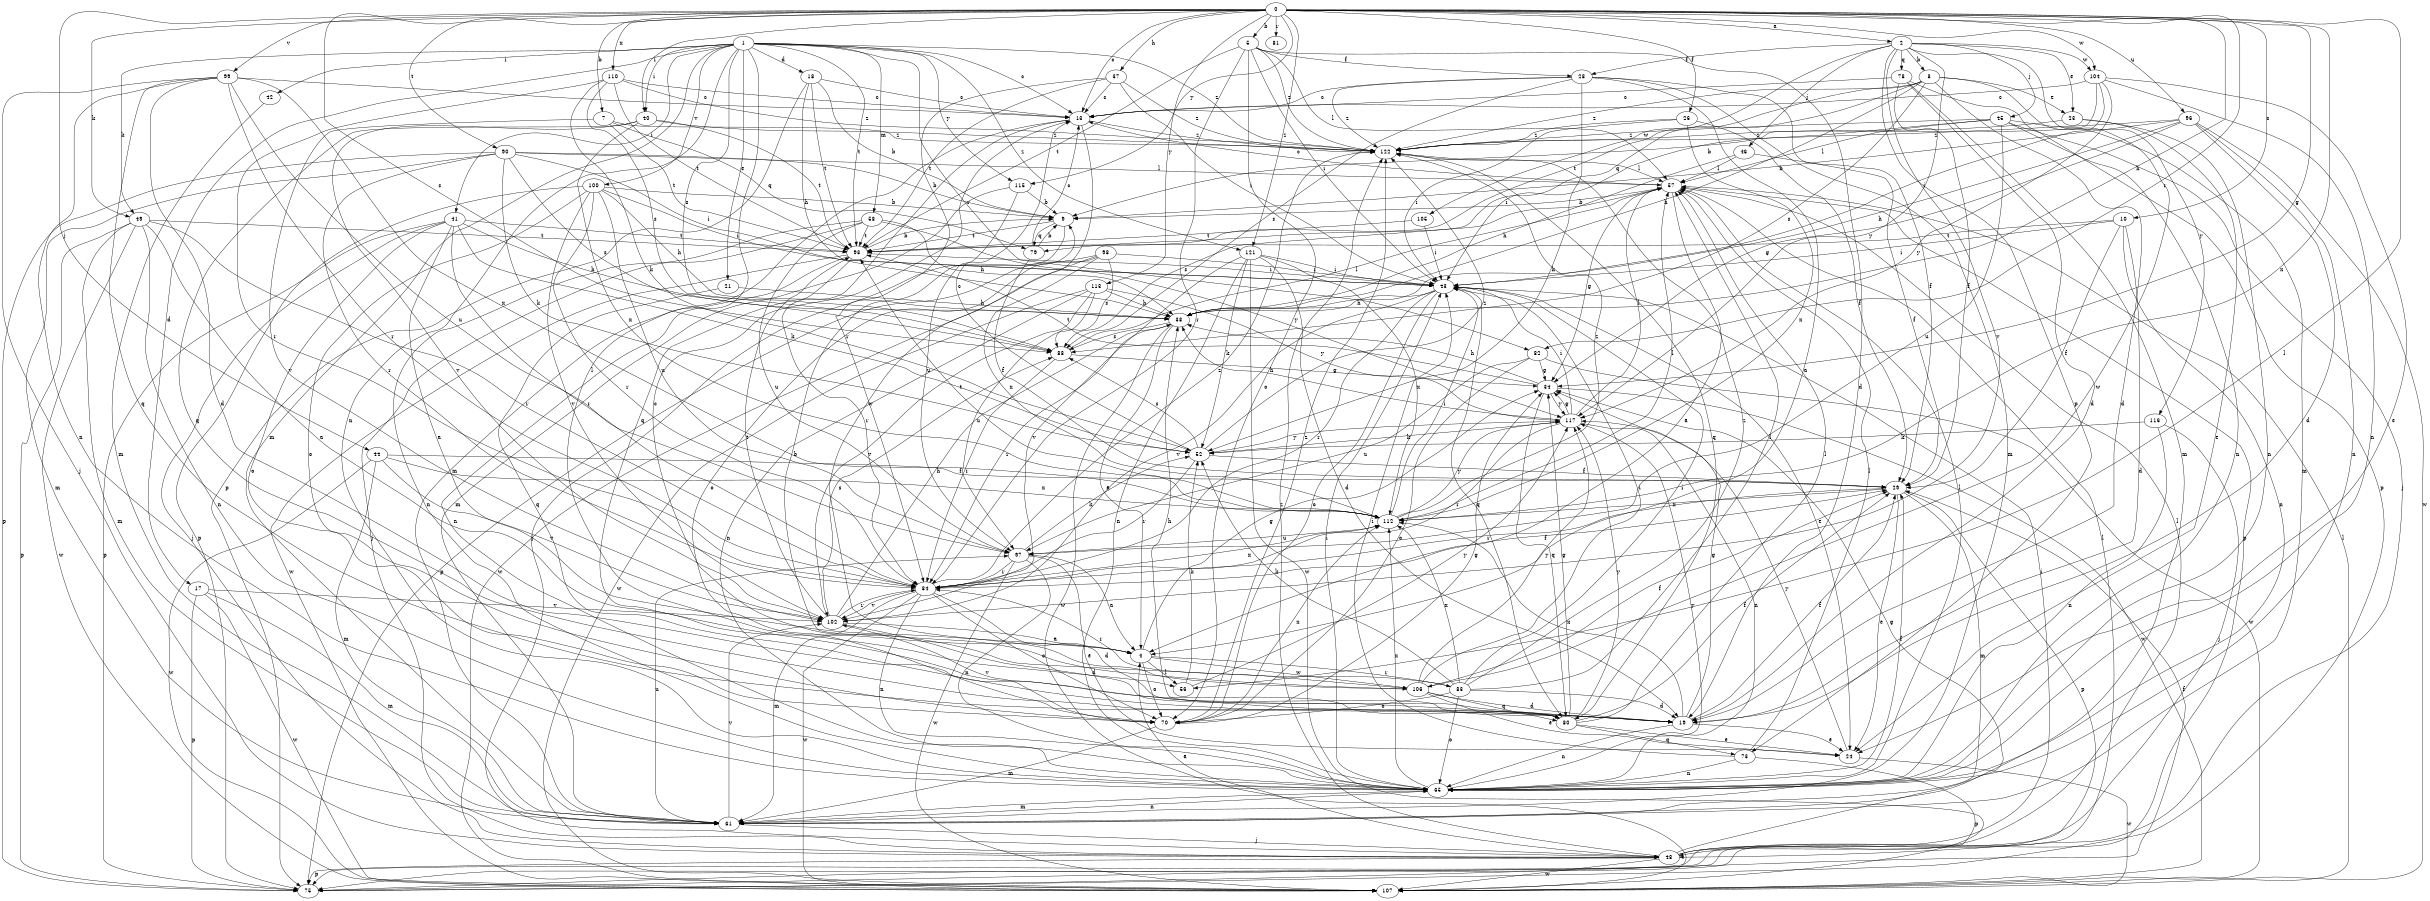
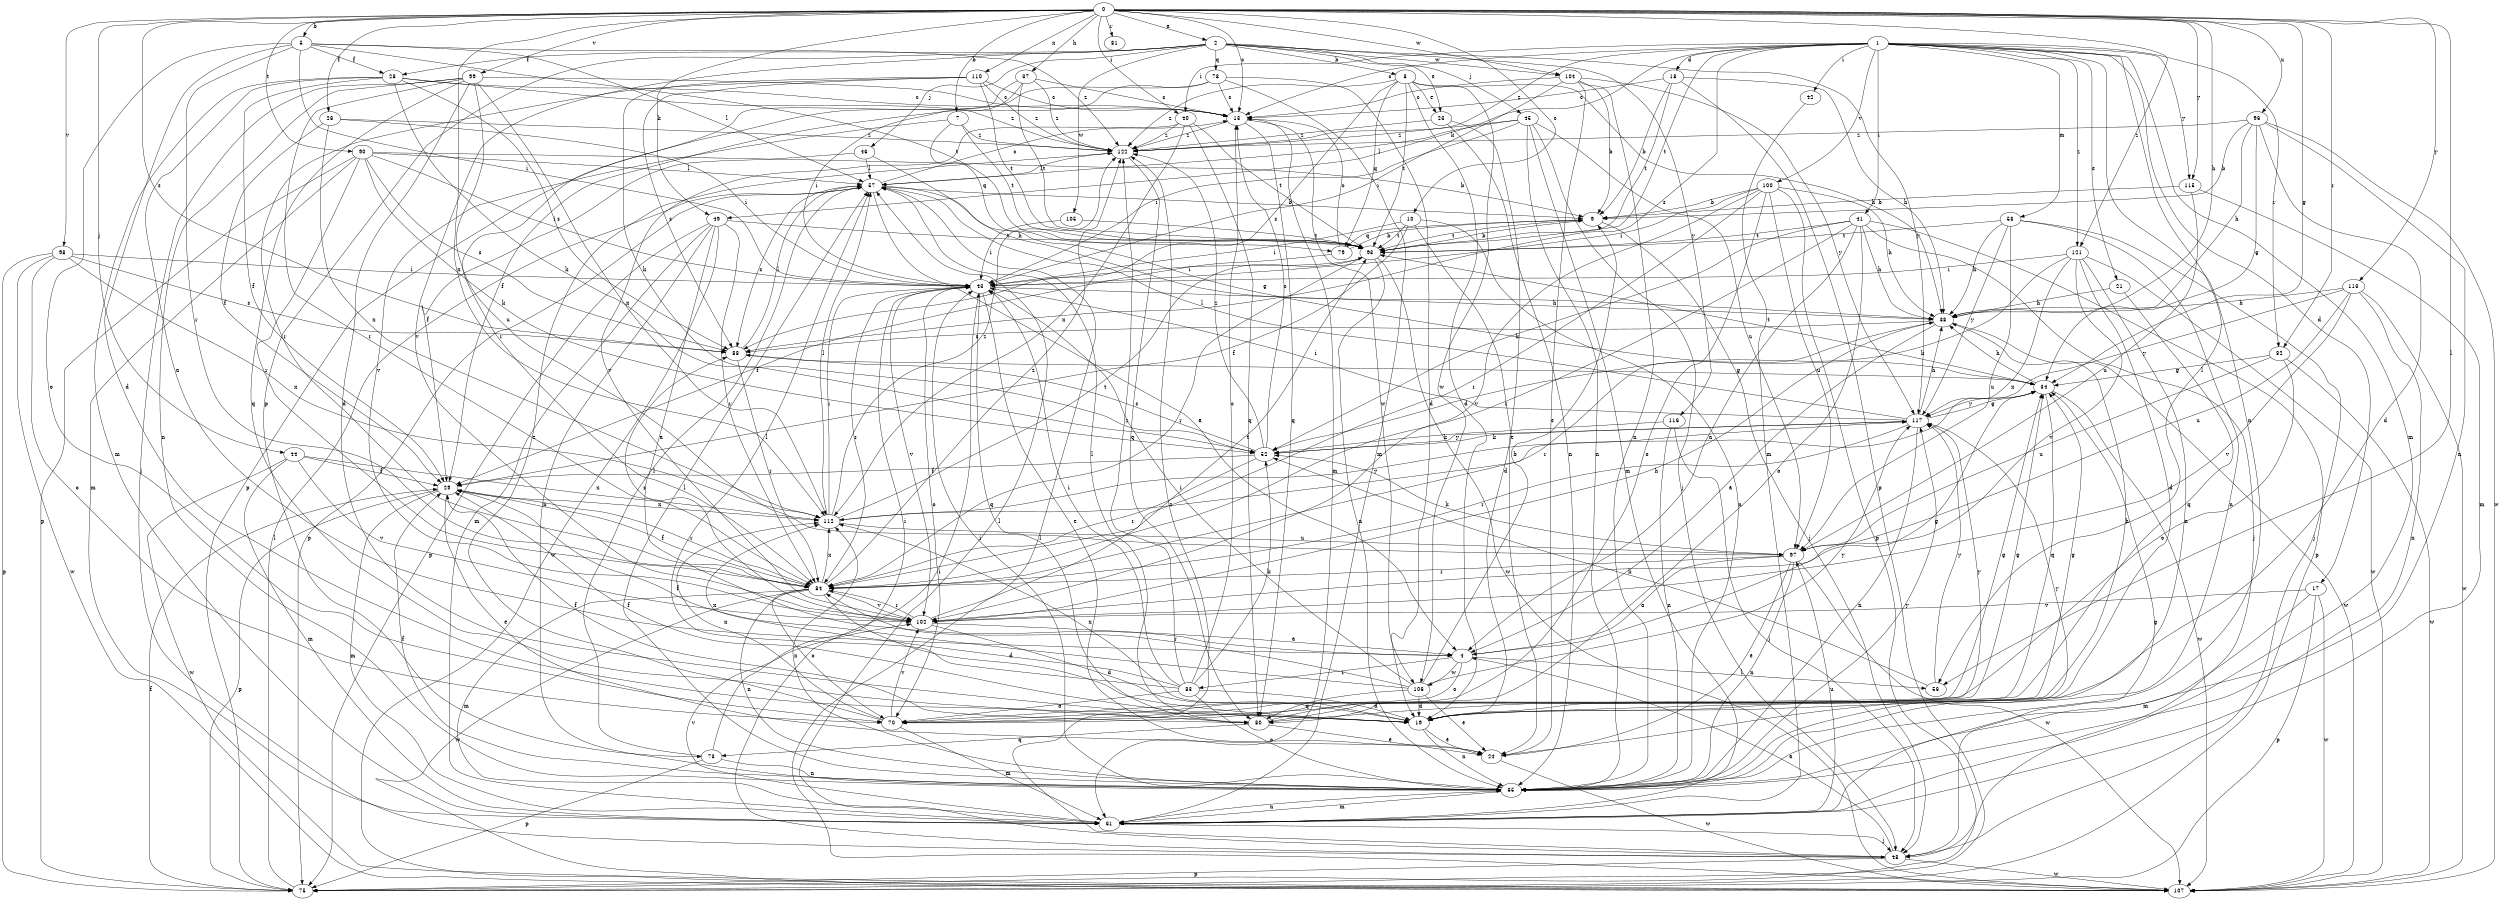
edge "0" -> "98": added, label "v"
